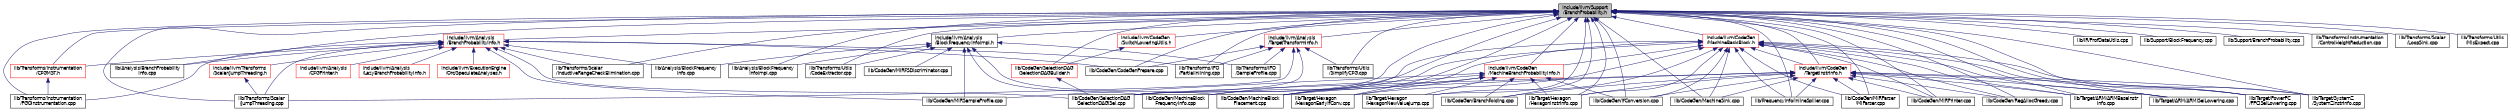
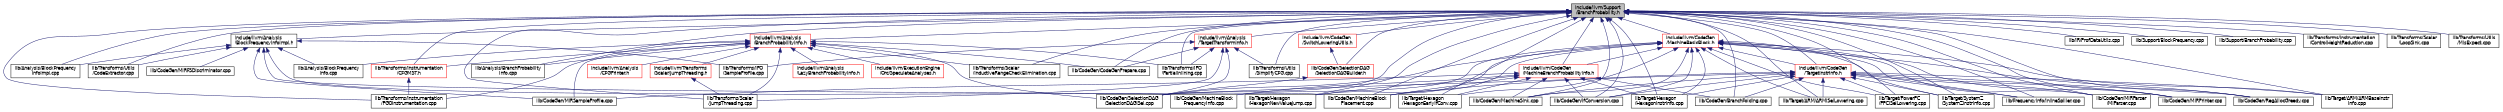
edge "lib/CodeGen/MachineSink.cpp" -> "include/llvm/CodeGen /MachineBranchProbabilityInfo.h": added
